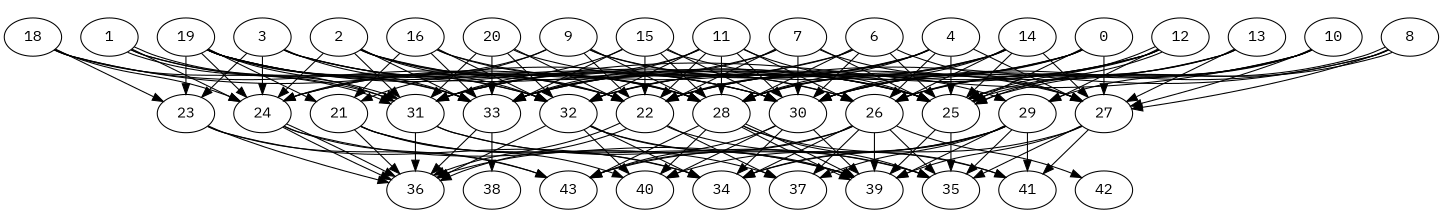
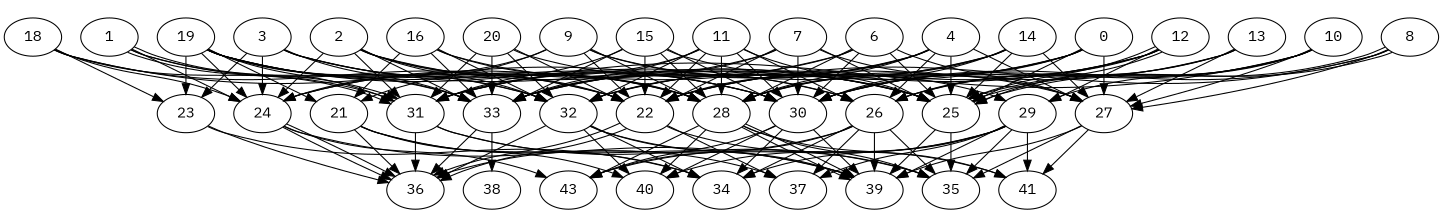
edge "14" -> "26": removed
edge "23" -> "43": removed
edge "27" -> "34": removed
node "42": removed
